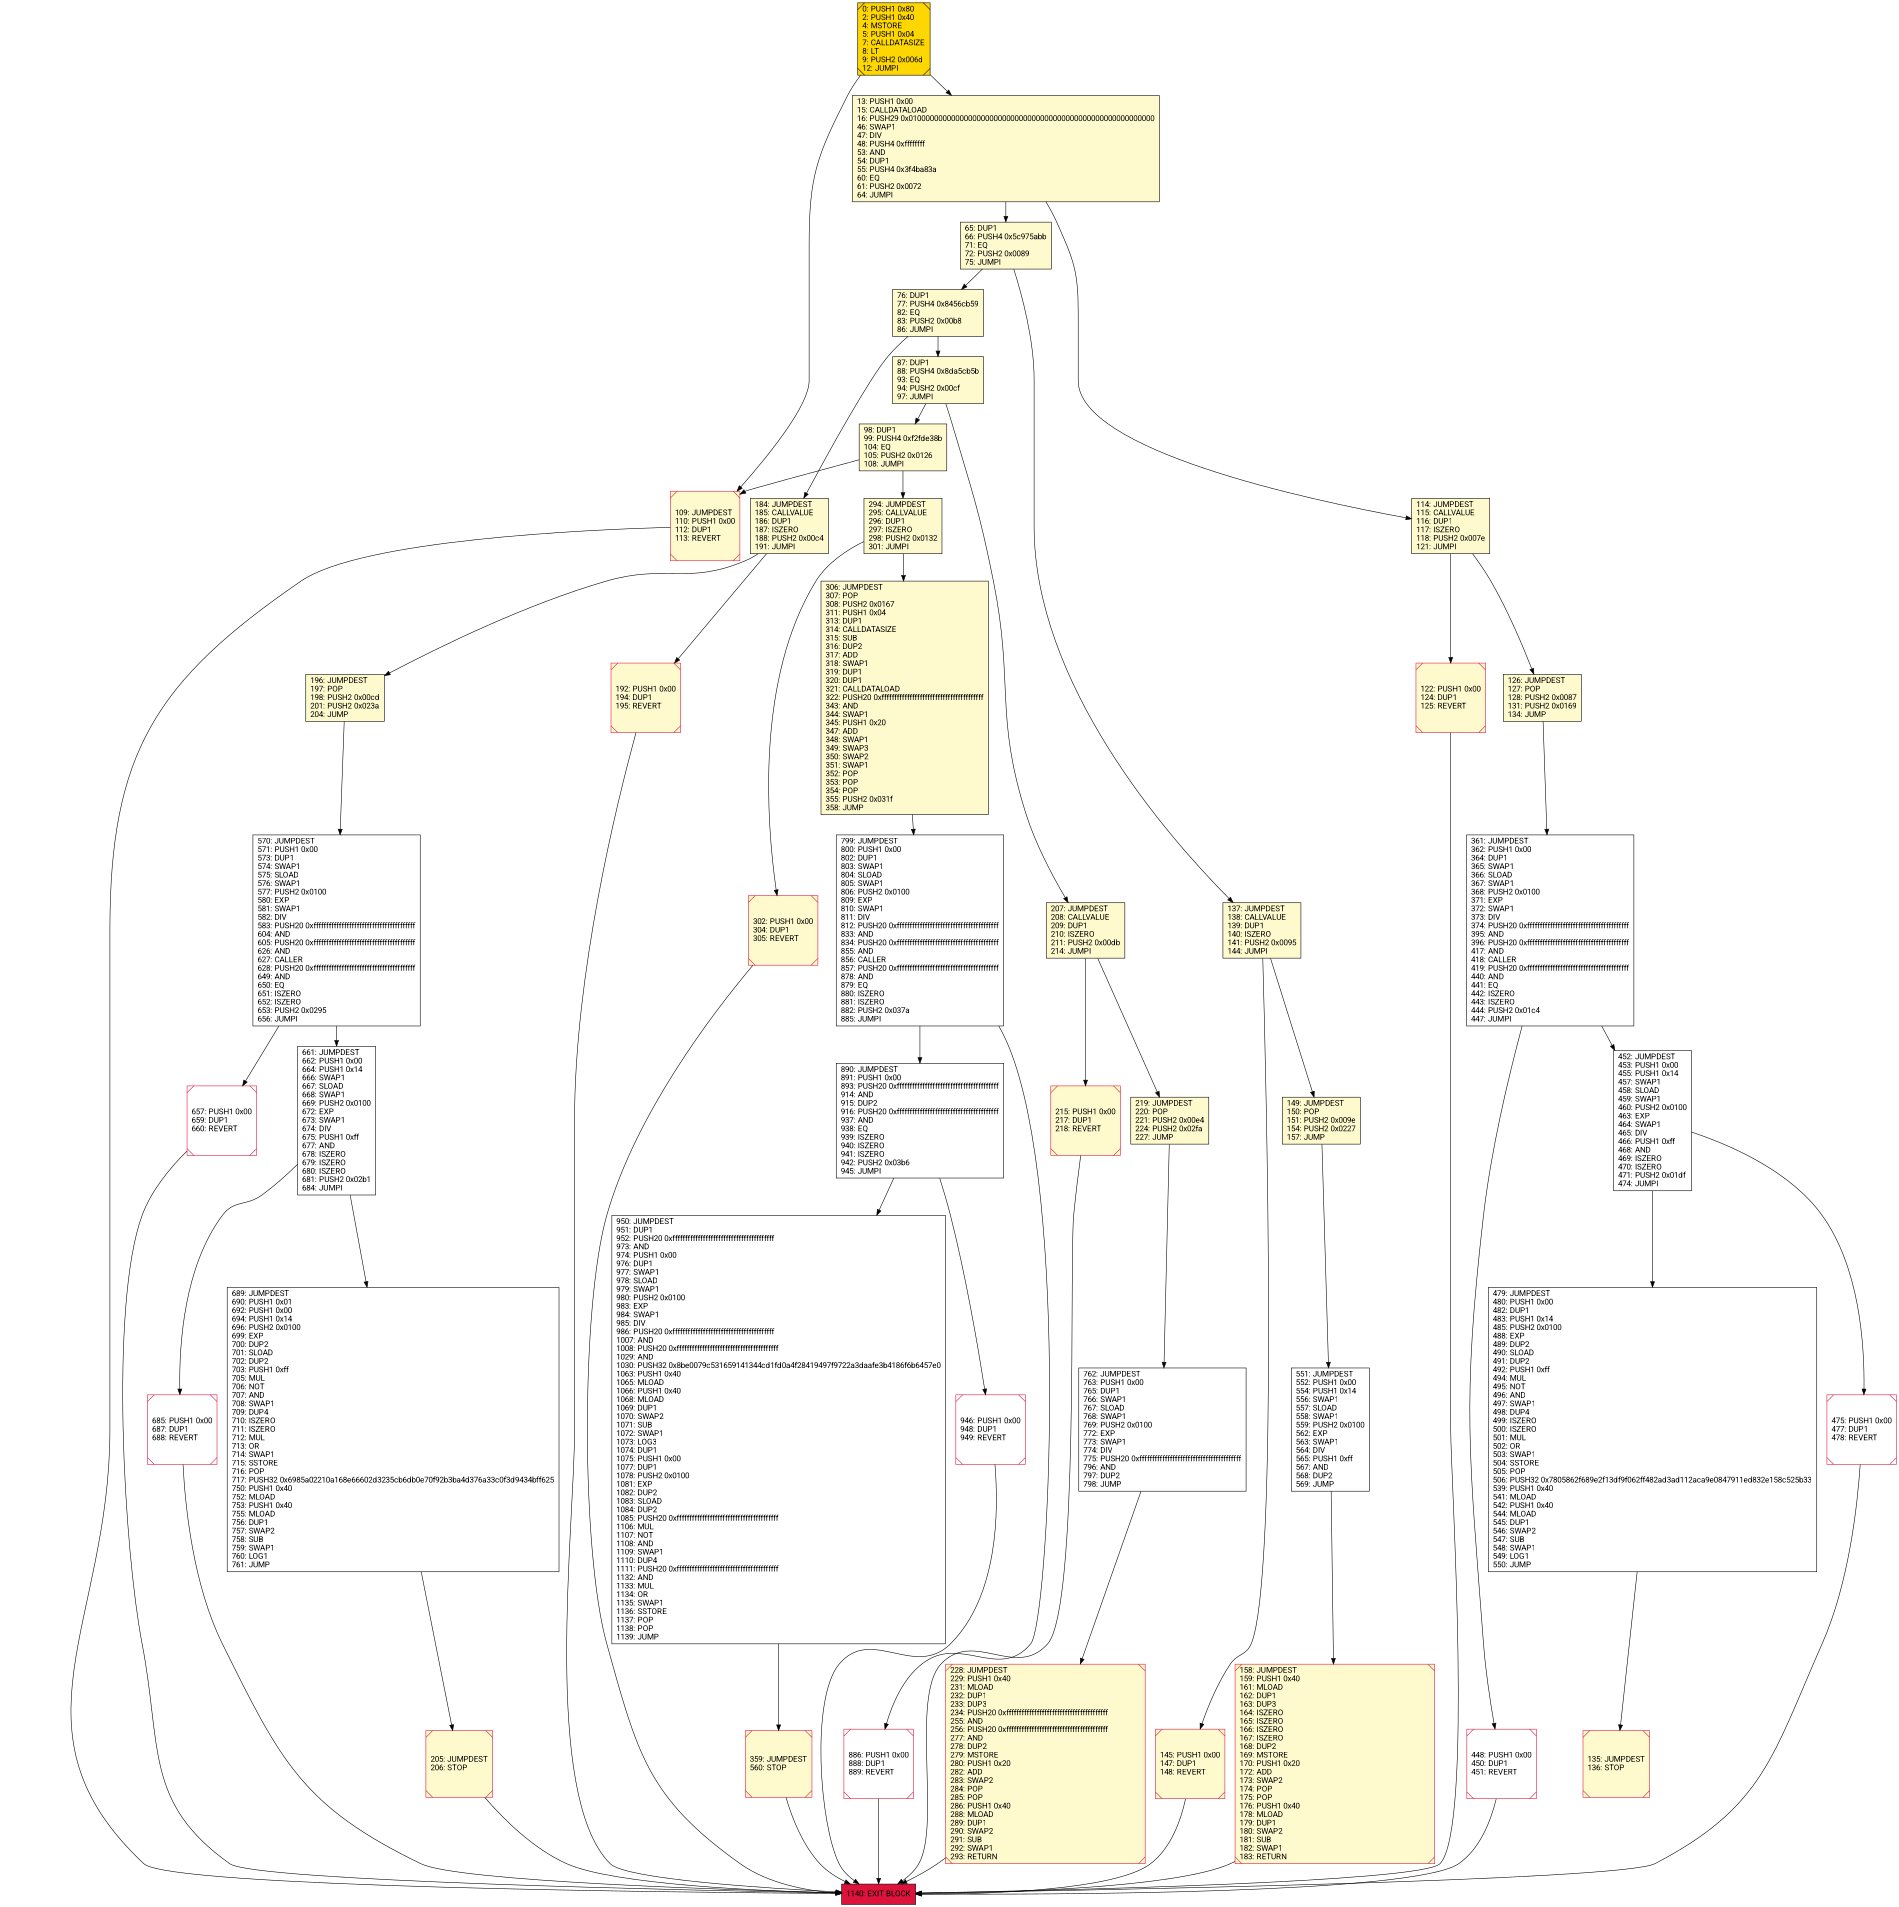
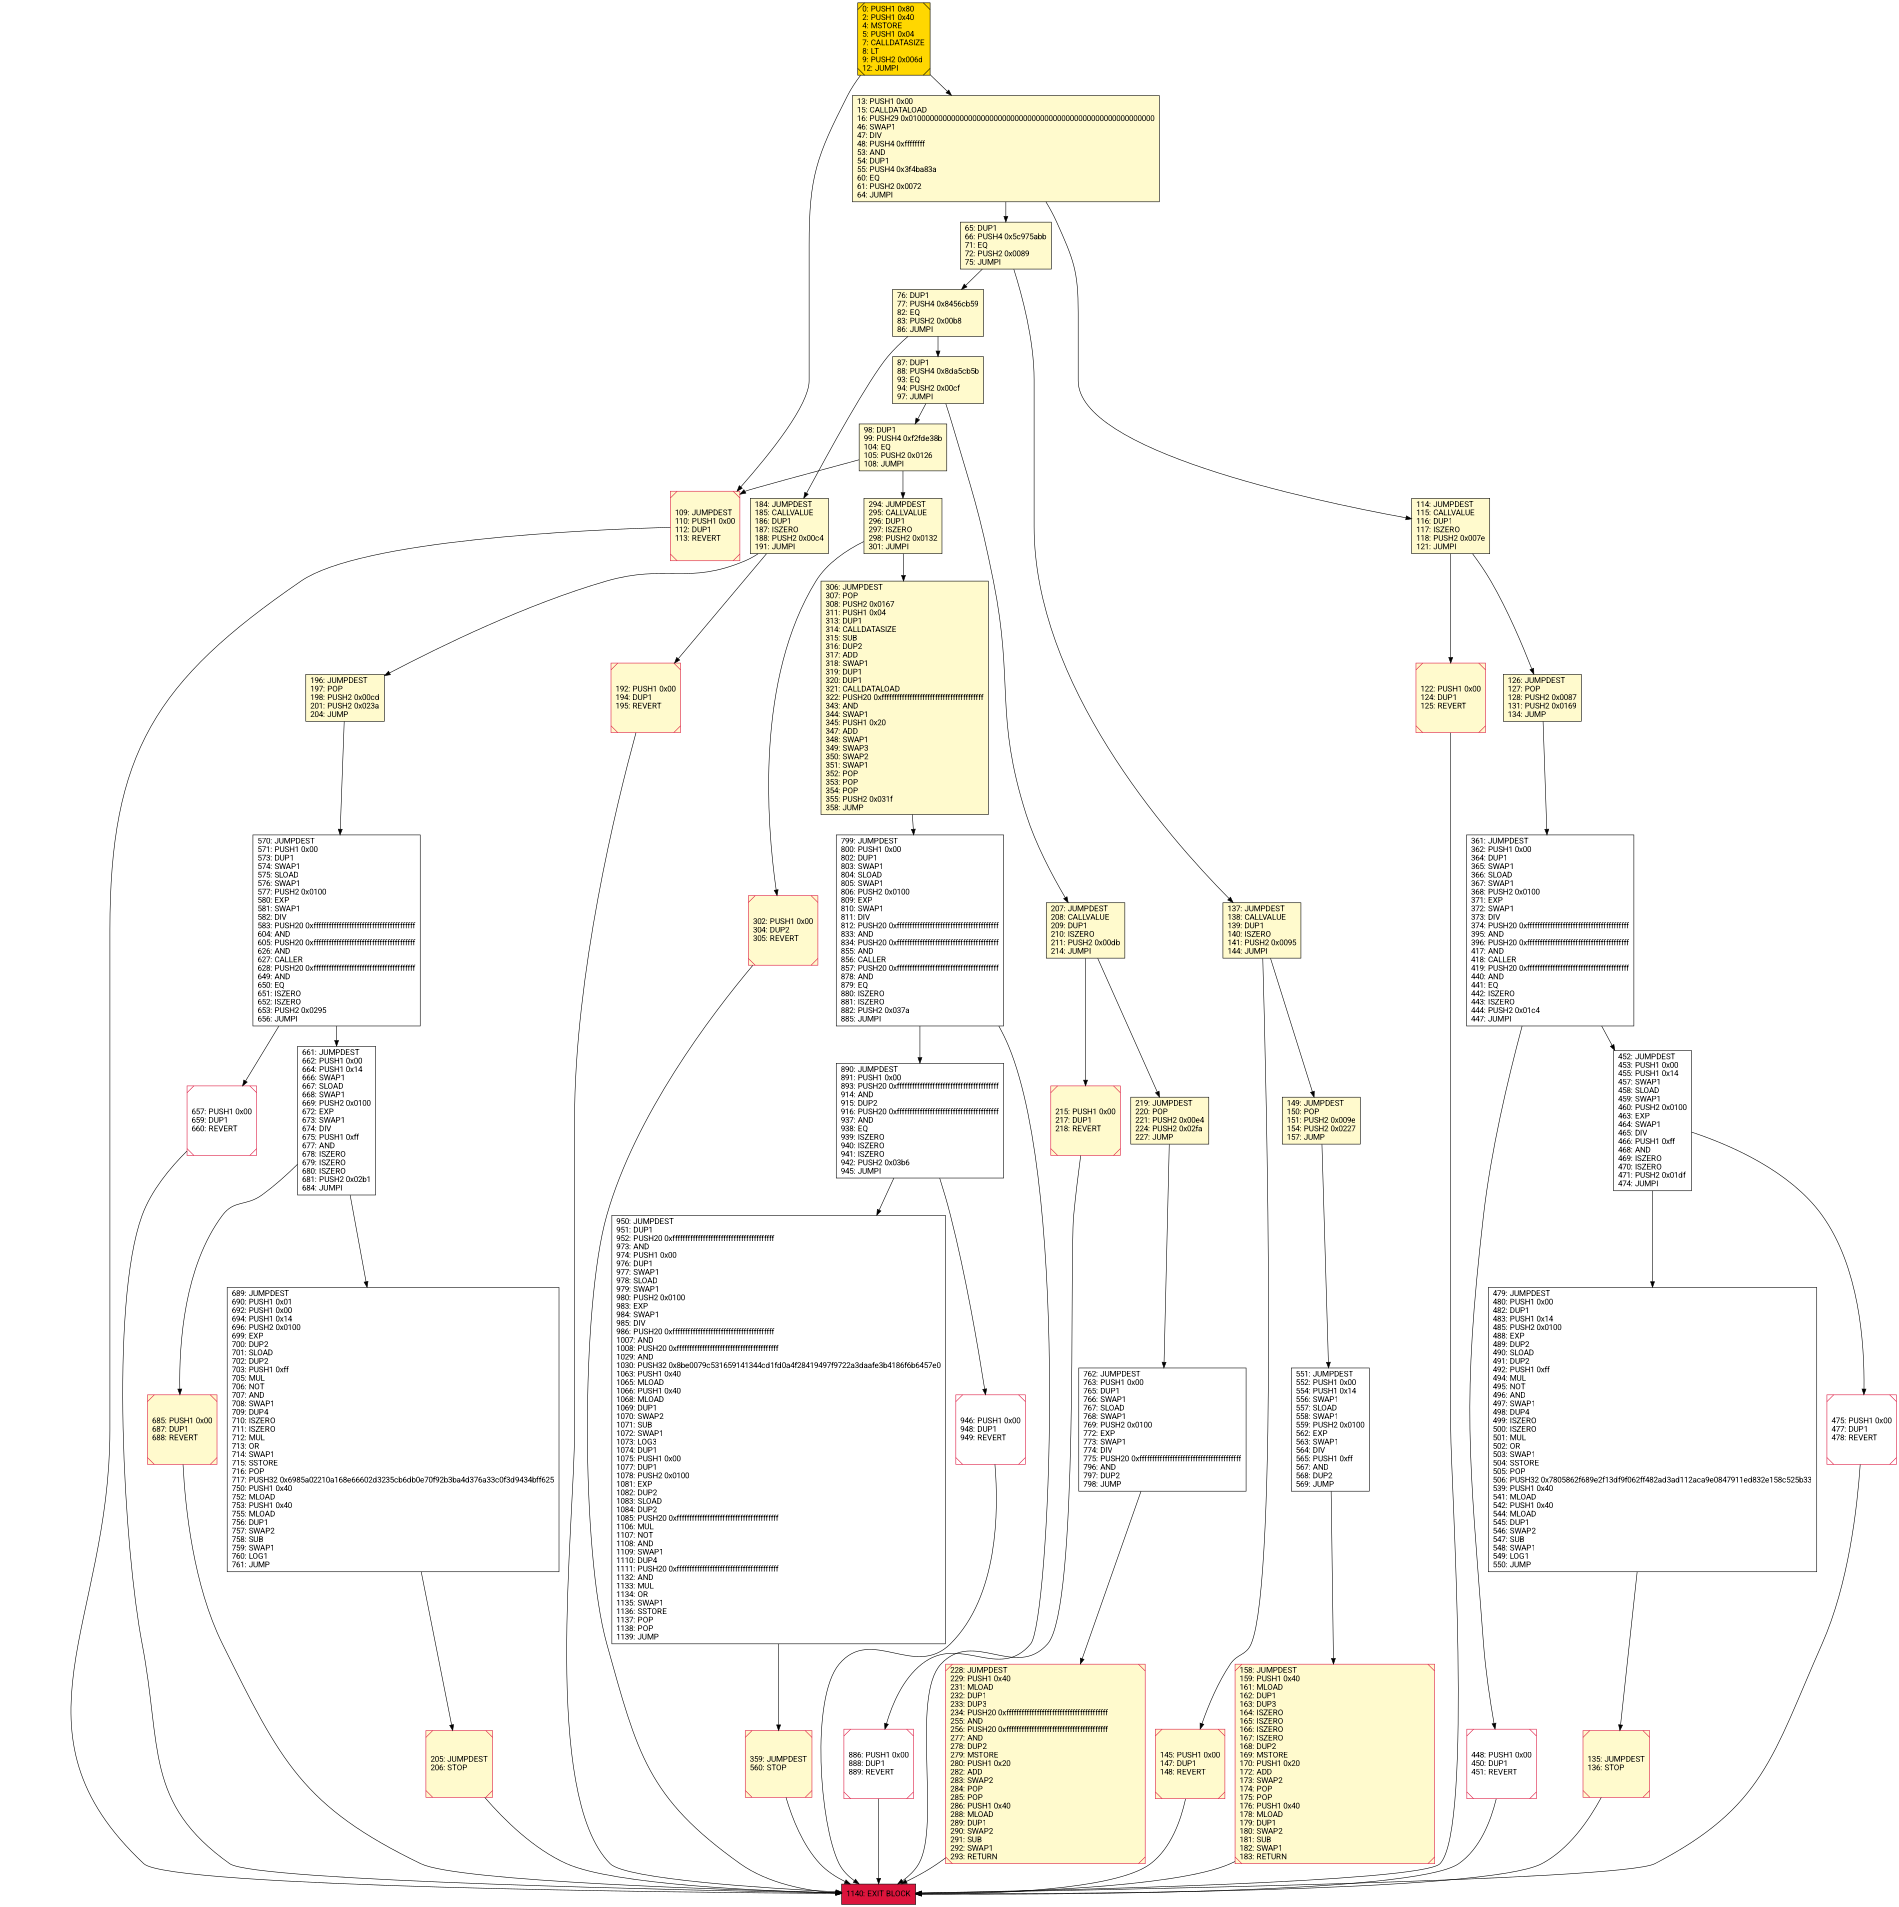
node "302: PUSH1 0x00 304: DUP1 305: REVERT": label "302: PUSH1 0x00 304: DUP1 305: REVERT" -> "302: PUSH1 0x00 304: DUP2 305: REVERT"
node "685: PUSH1 0x00 687: DUP1 688: REVERT": fillcolor white -> lemonchiffon
edge "135: JUMPDEST 136: STOP" -> "1140: EXIT BLOCK": added
